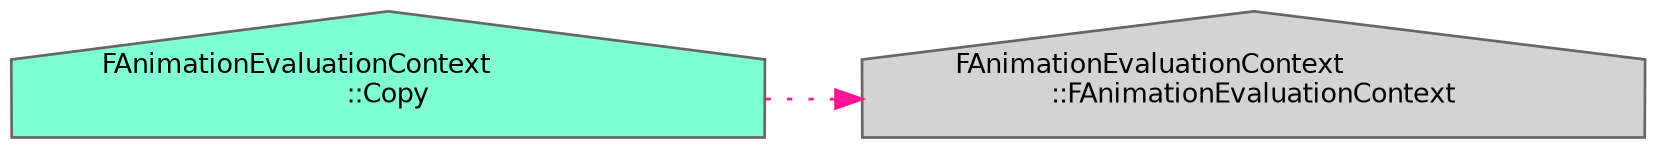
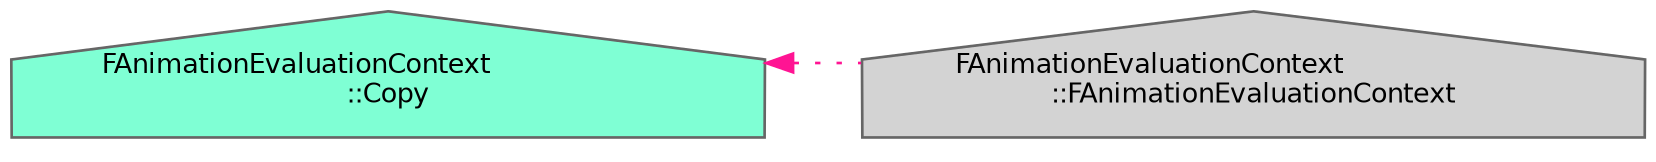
edge "FAnimationEvaluationContext ::Copy" -> "FAnimationEvaluationContext ::FAnimationEvaluationContext": reversed
